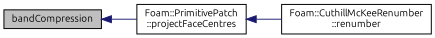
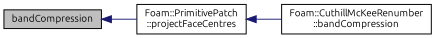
node "Foam::CuthillMcKeeRenumber ::renumber": label "Foam::CuthillMcKeeRenumber ::renumber" -> "Foam::CuthillMcKeeRenumber ::bandCompression"
